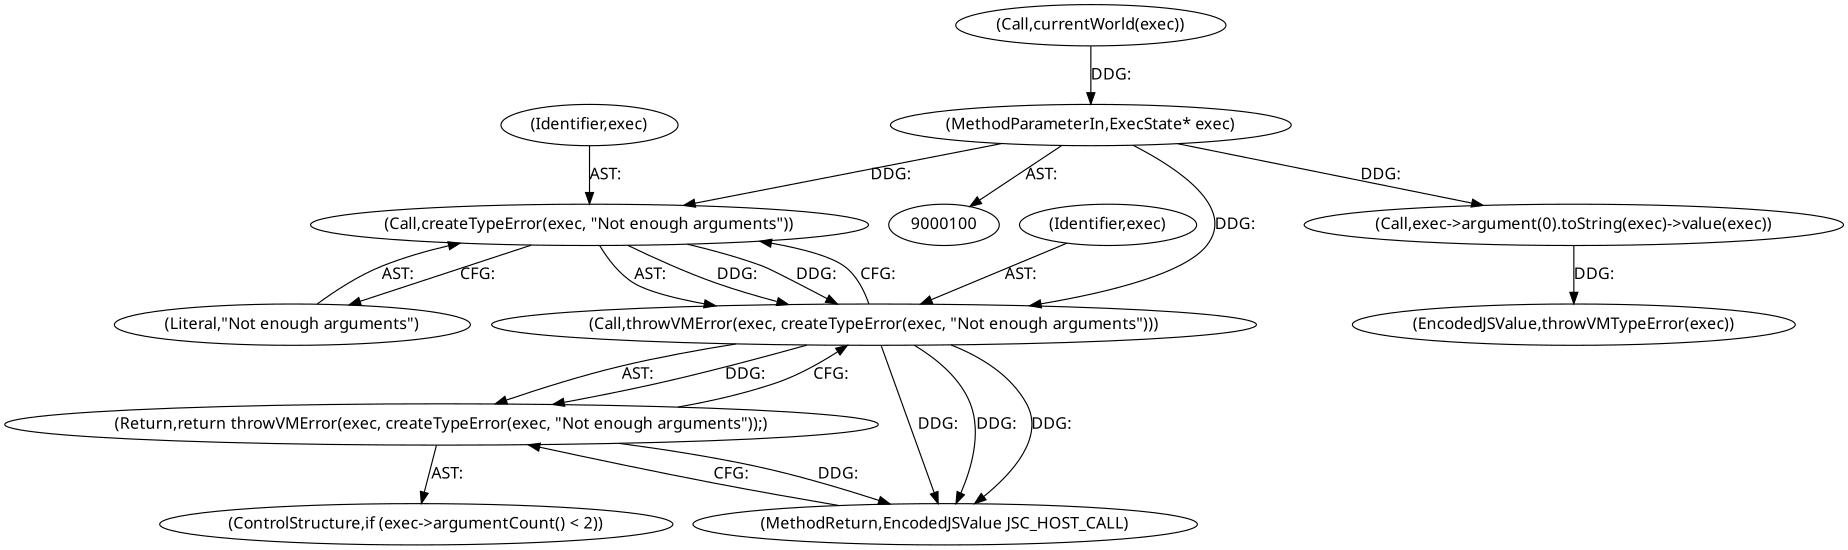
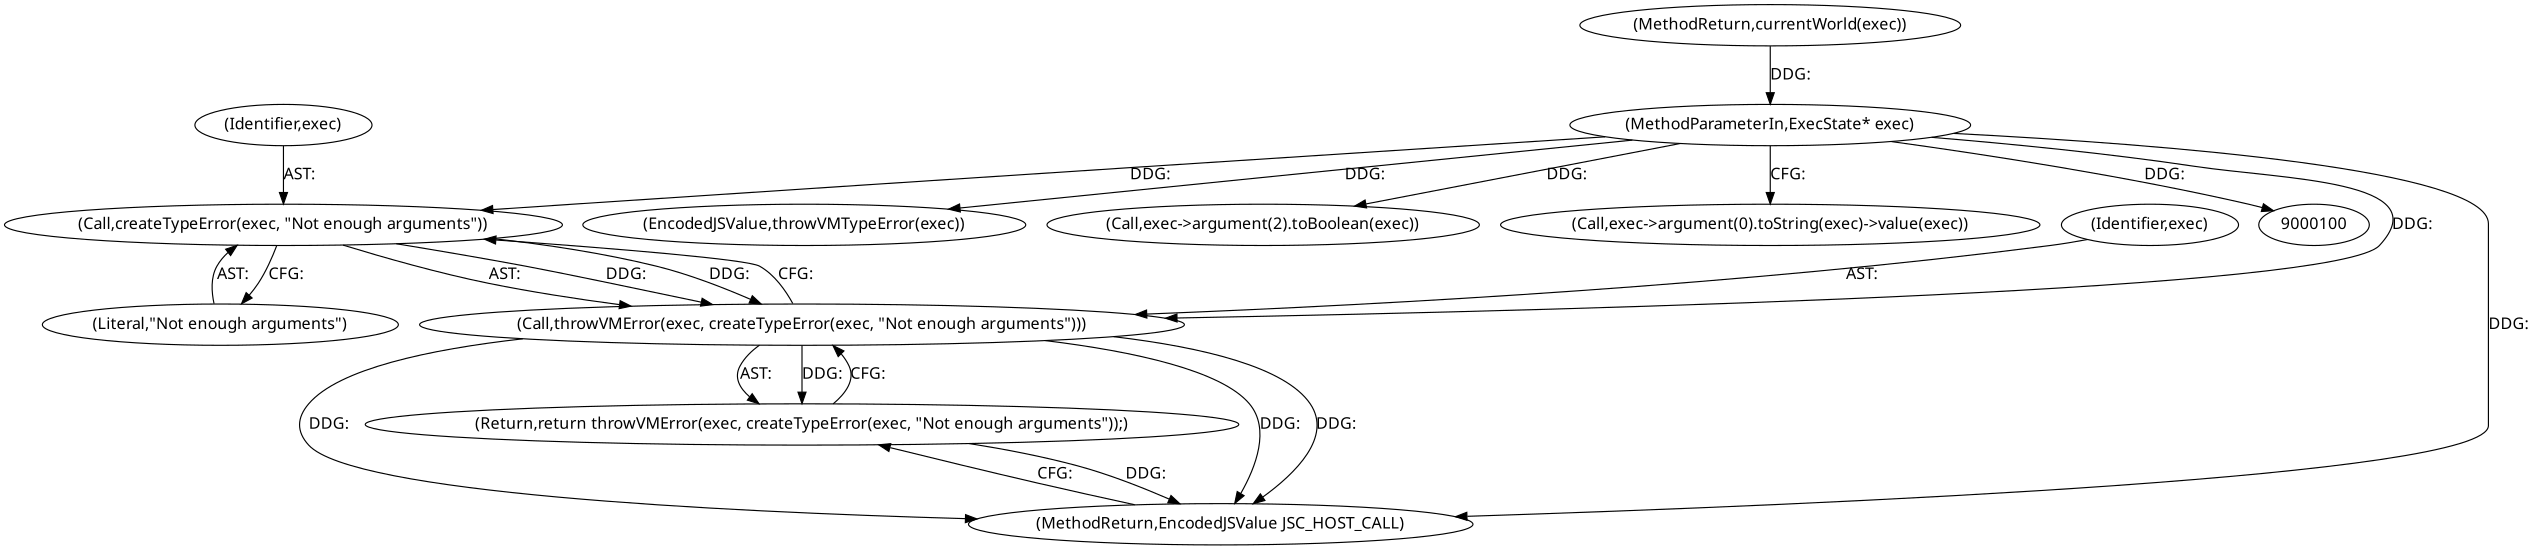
node "(Call,currentWorld(exec))": label "(Call,currentWorld(exec))" -> "(MethodReturn,currentWorld(exec))"
edge "(MethodParameterIn,ExecState* exec)" -> "9000100": label "AST: " -> "DDG: "
edge "(MethodParameterIn,ExecState* exec)" -> "(Call,exec->argument(0).toString(exec)->value(exec))": label "DDG: " -> "CFG: "
node "(Call,exec->argument(2).toBoolean(exec))": added
edge "(Call,exec->argument(0).toString(exec)->value(exec))" -> "(EncodedJSValue,throwVMTypeError(exec))": now "(MethodParameterIn,ExecState* exec)" -> "(EncodedJSValue,throwVMTypeError(exec))"
edge "(MethodParameterIn,ExecState* exec)" -> "(MethodReturn,EncodedJSValue JSC_HOST_CALL)": added, label "DDG:"
node "(ControlStructure,if (exec->argumentCount() < 2))": removed
